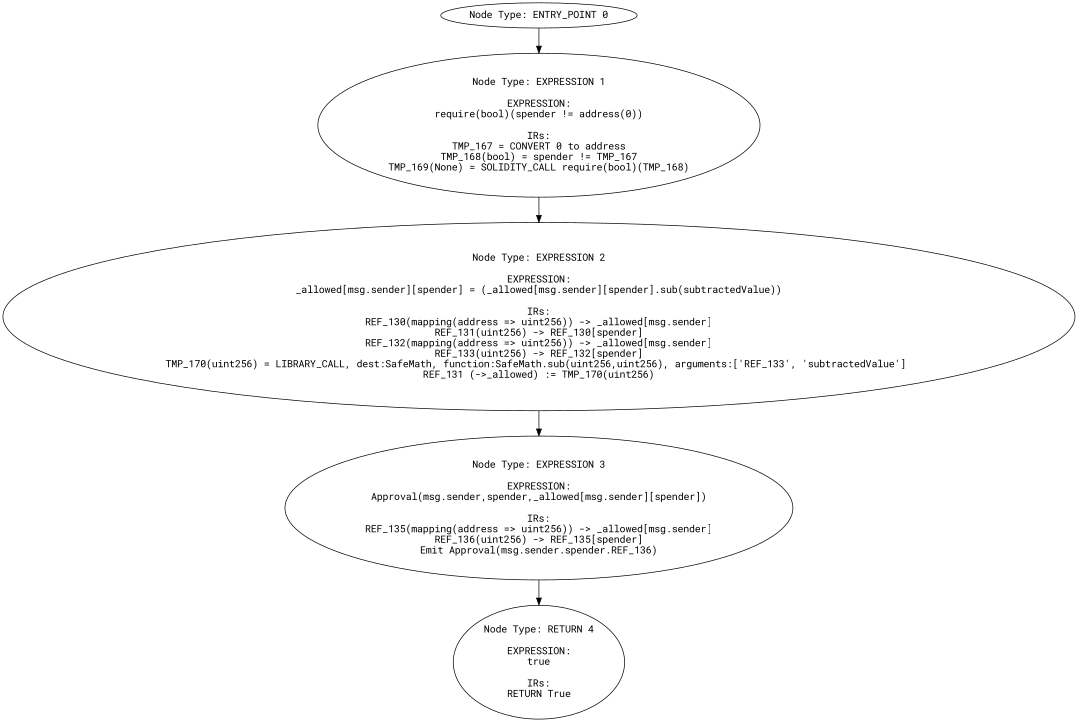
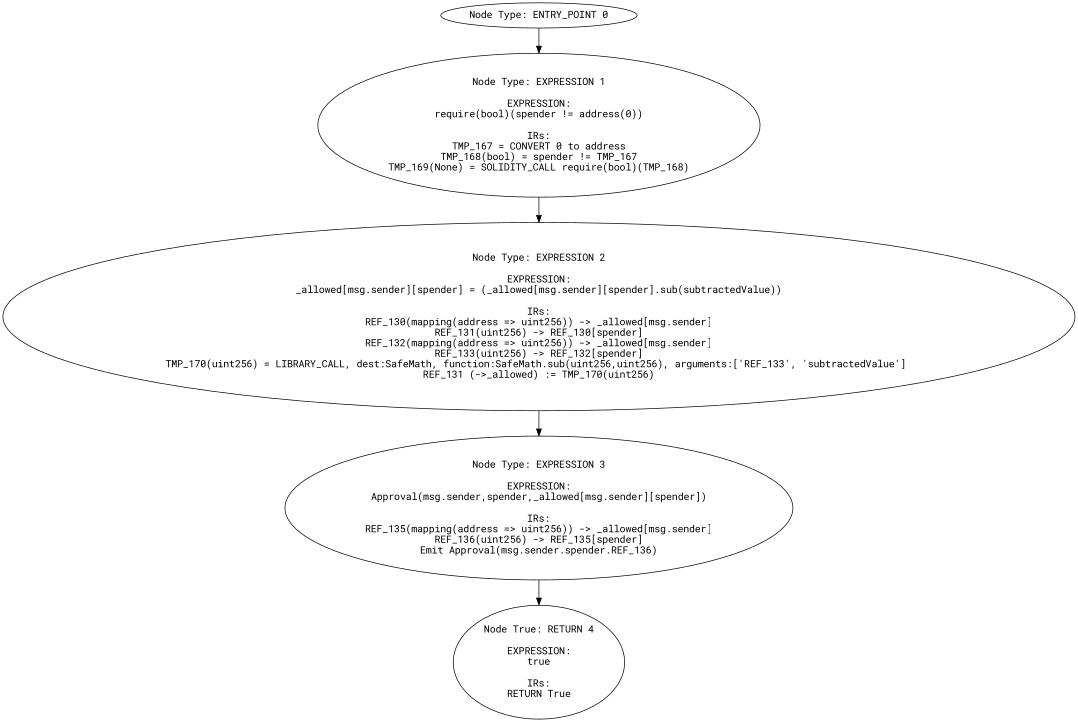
node "Node Type: RETURN 4 EXPRESSION: true IRs: RETURN True": label "Node Type: RETURN 4 EXPRESSION: true IRs: RETURN True" -> "Node True: RETURN 4 EXPRESSION: true IRs: RETURN True"
